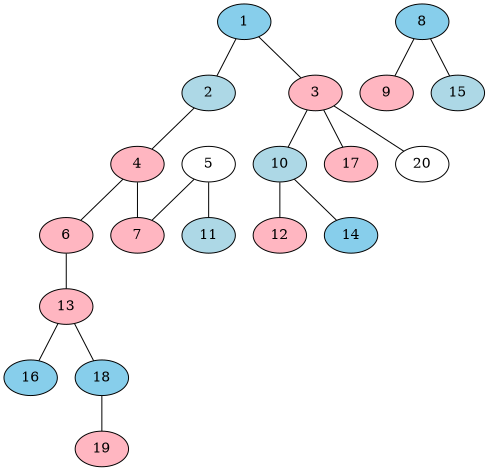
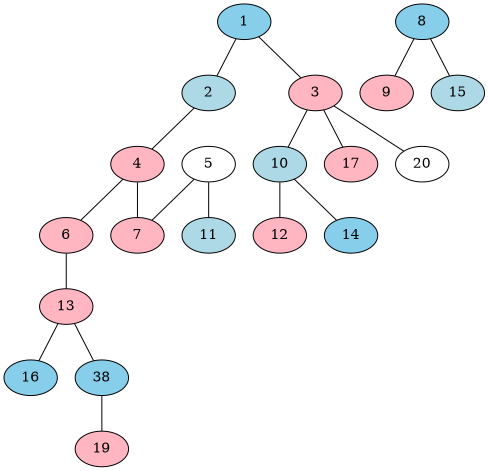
node "18": label "18" -> "38"
